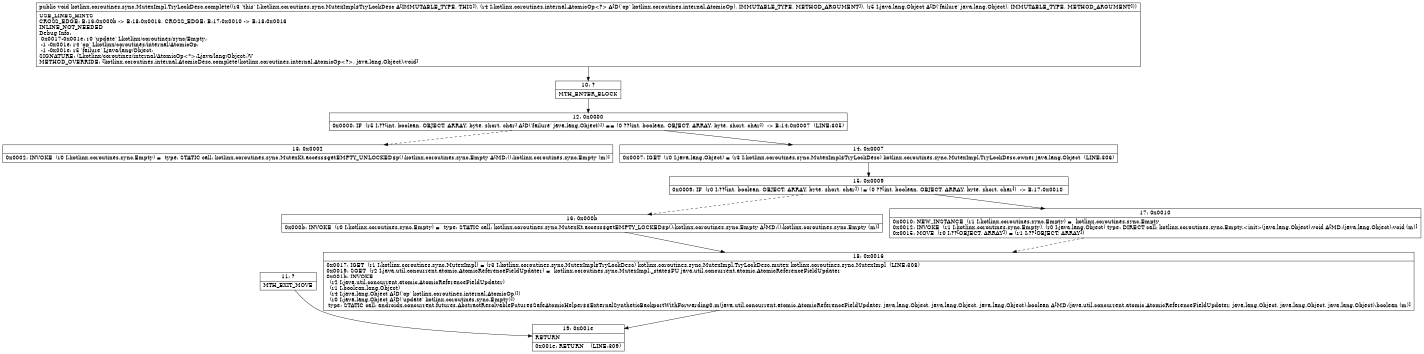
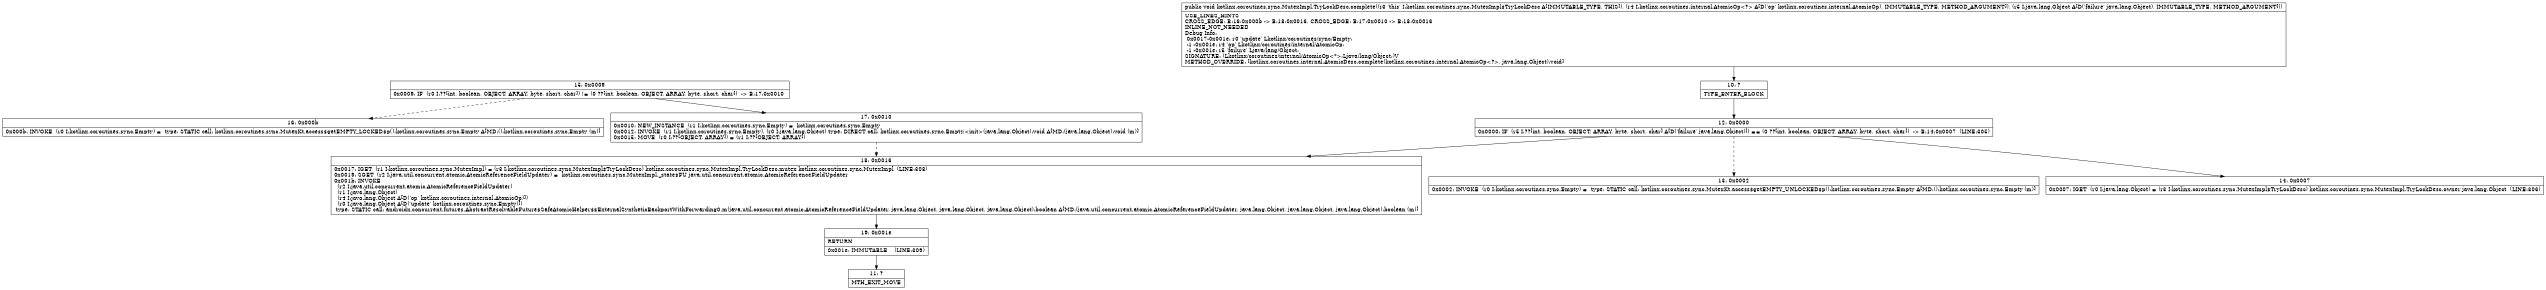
node "10: ?": text "MTH_ENTER_BLOCK" -> "TYPE_ENTER_BLOCK"
edge "14: 0x0007" -> "15: 0x0009": removed
edge "16: 0x000b" -> "18: 0x0016": now "12: 0x0000" -> "18: 0x0016"
node "18: 0x0016": text "(r1 I:boolean.lang.Object)" -> "(r1 I:java.lang.Object)"
edge "11: ?" -> "19: 0x001e": reversed
node "19: 0x001e": text "0x001e: RETURN    (LINE:309)" -> "0x001e: IMMUTABLE    (LINE:309)"
